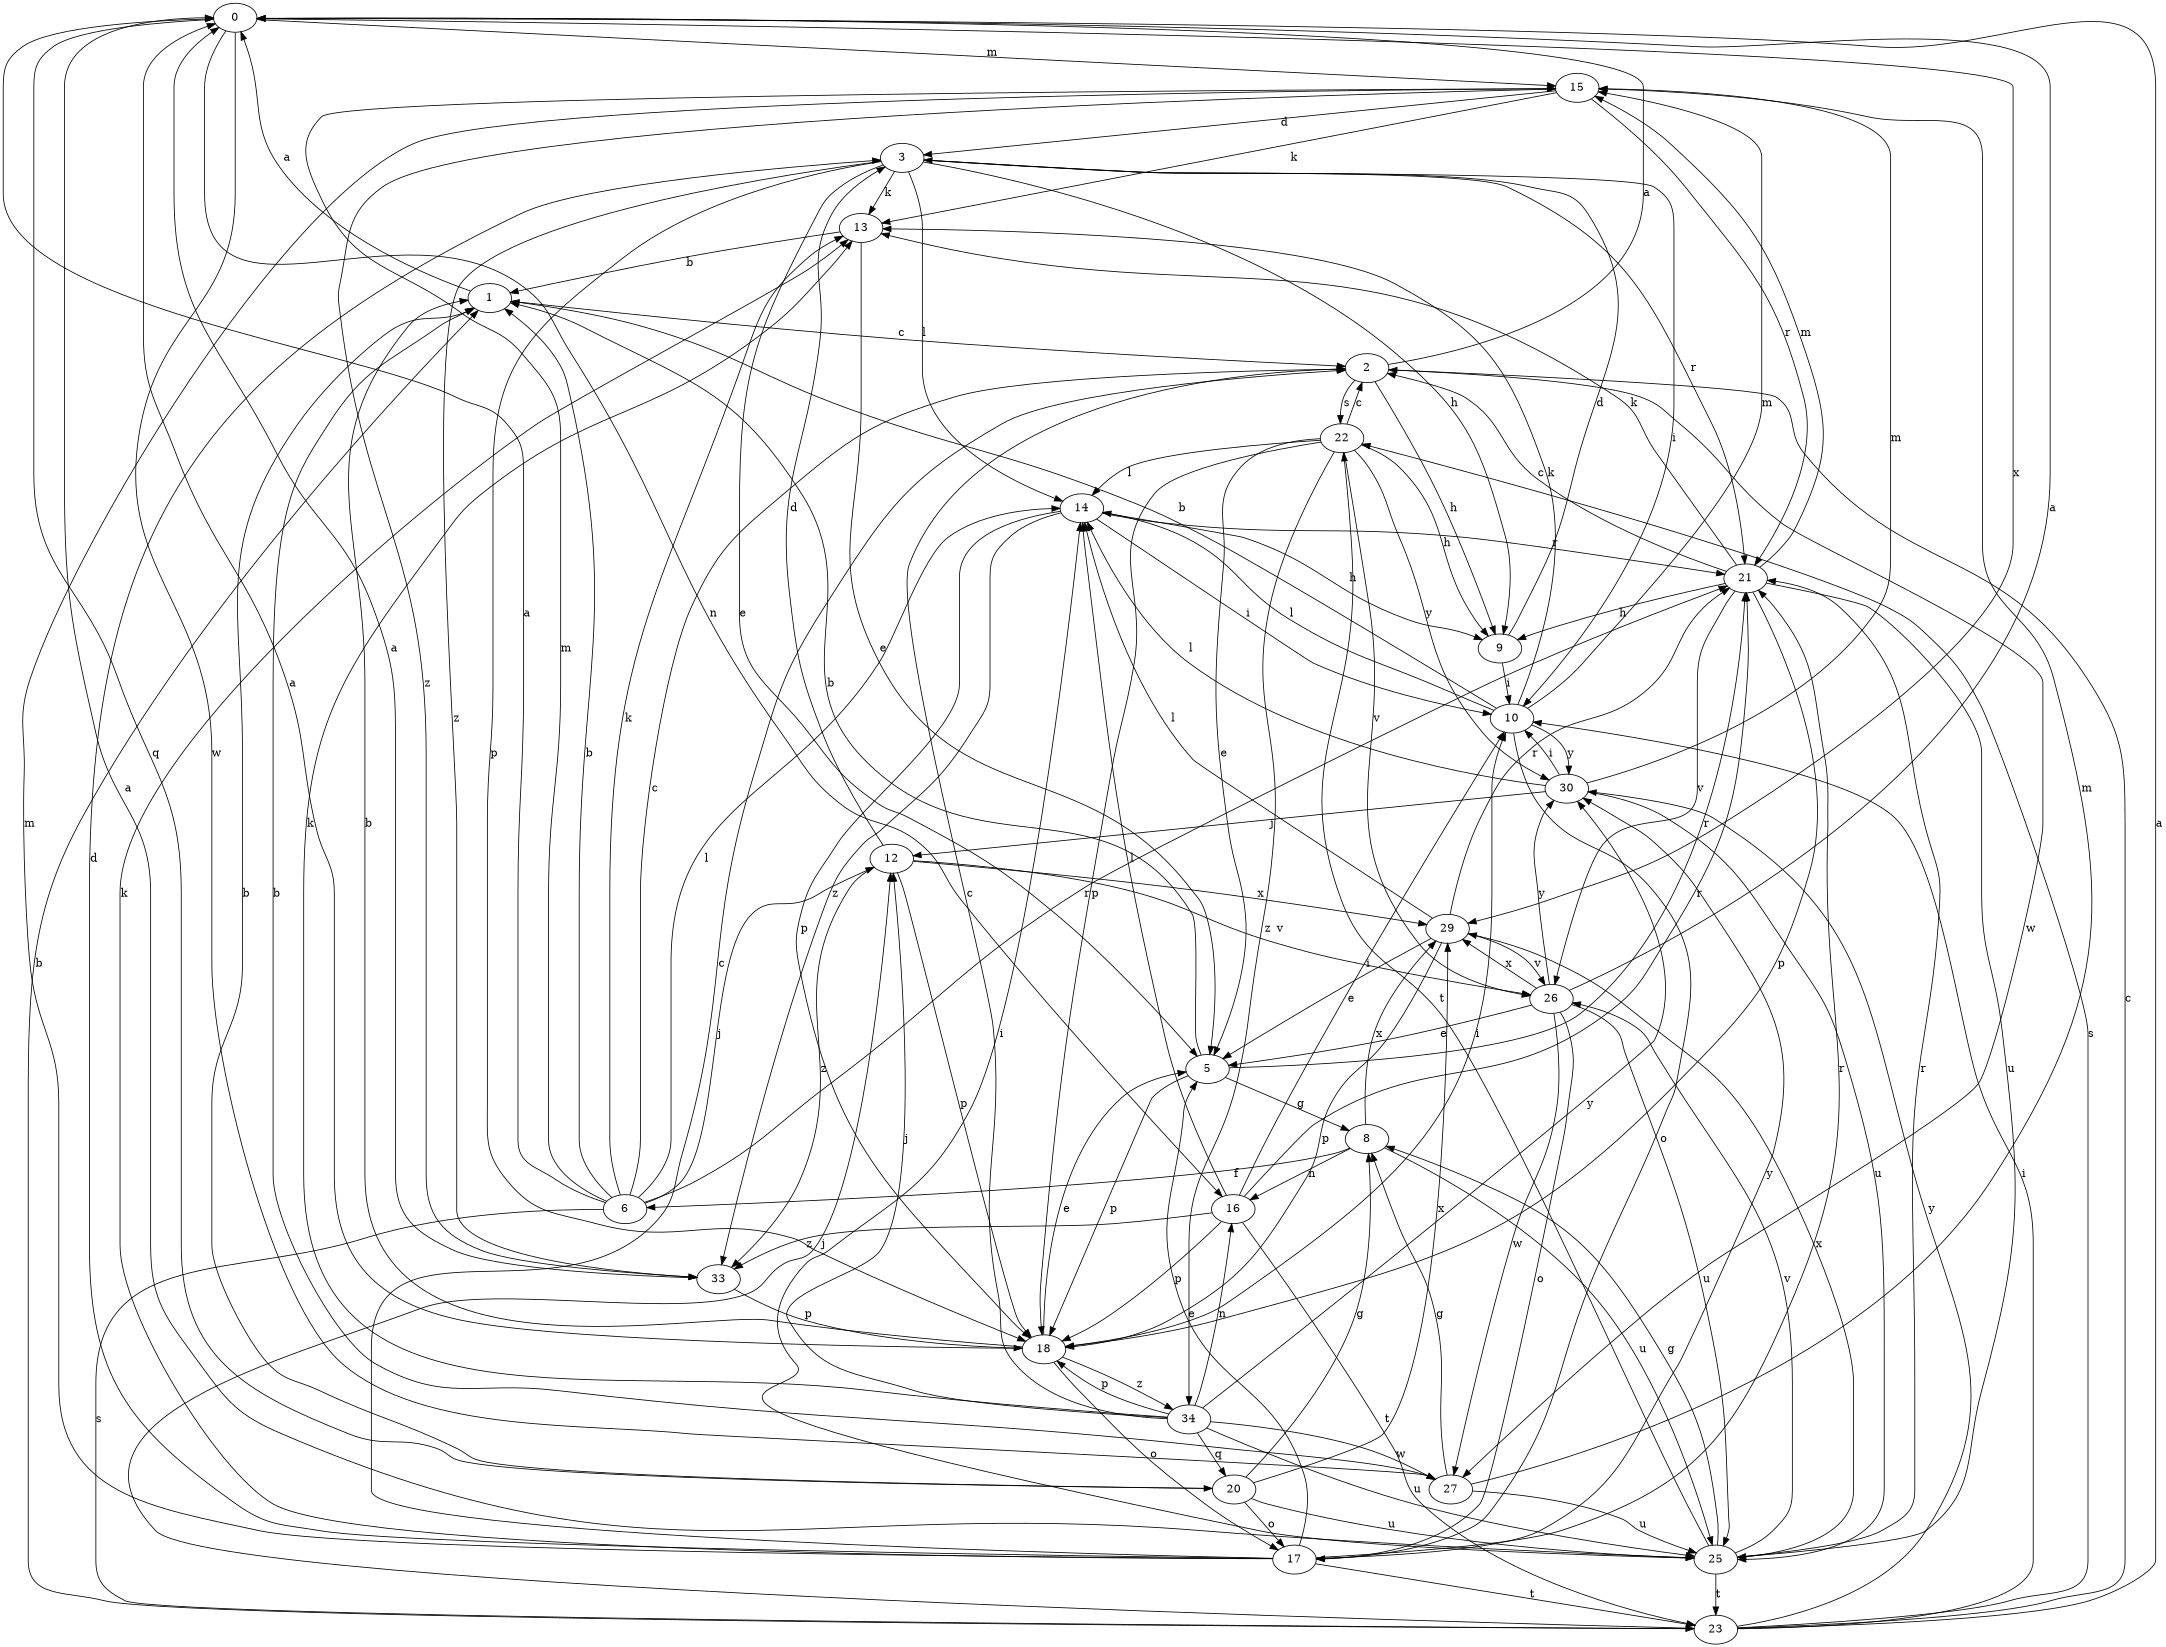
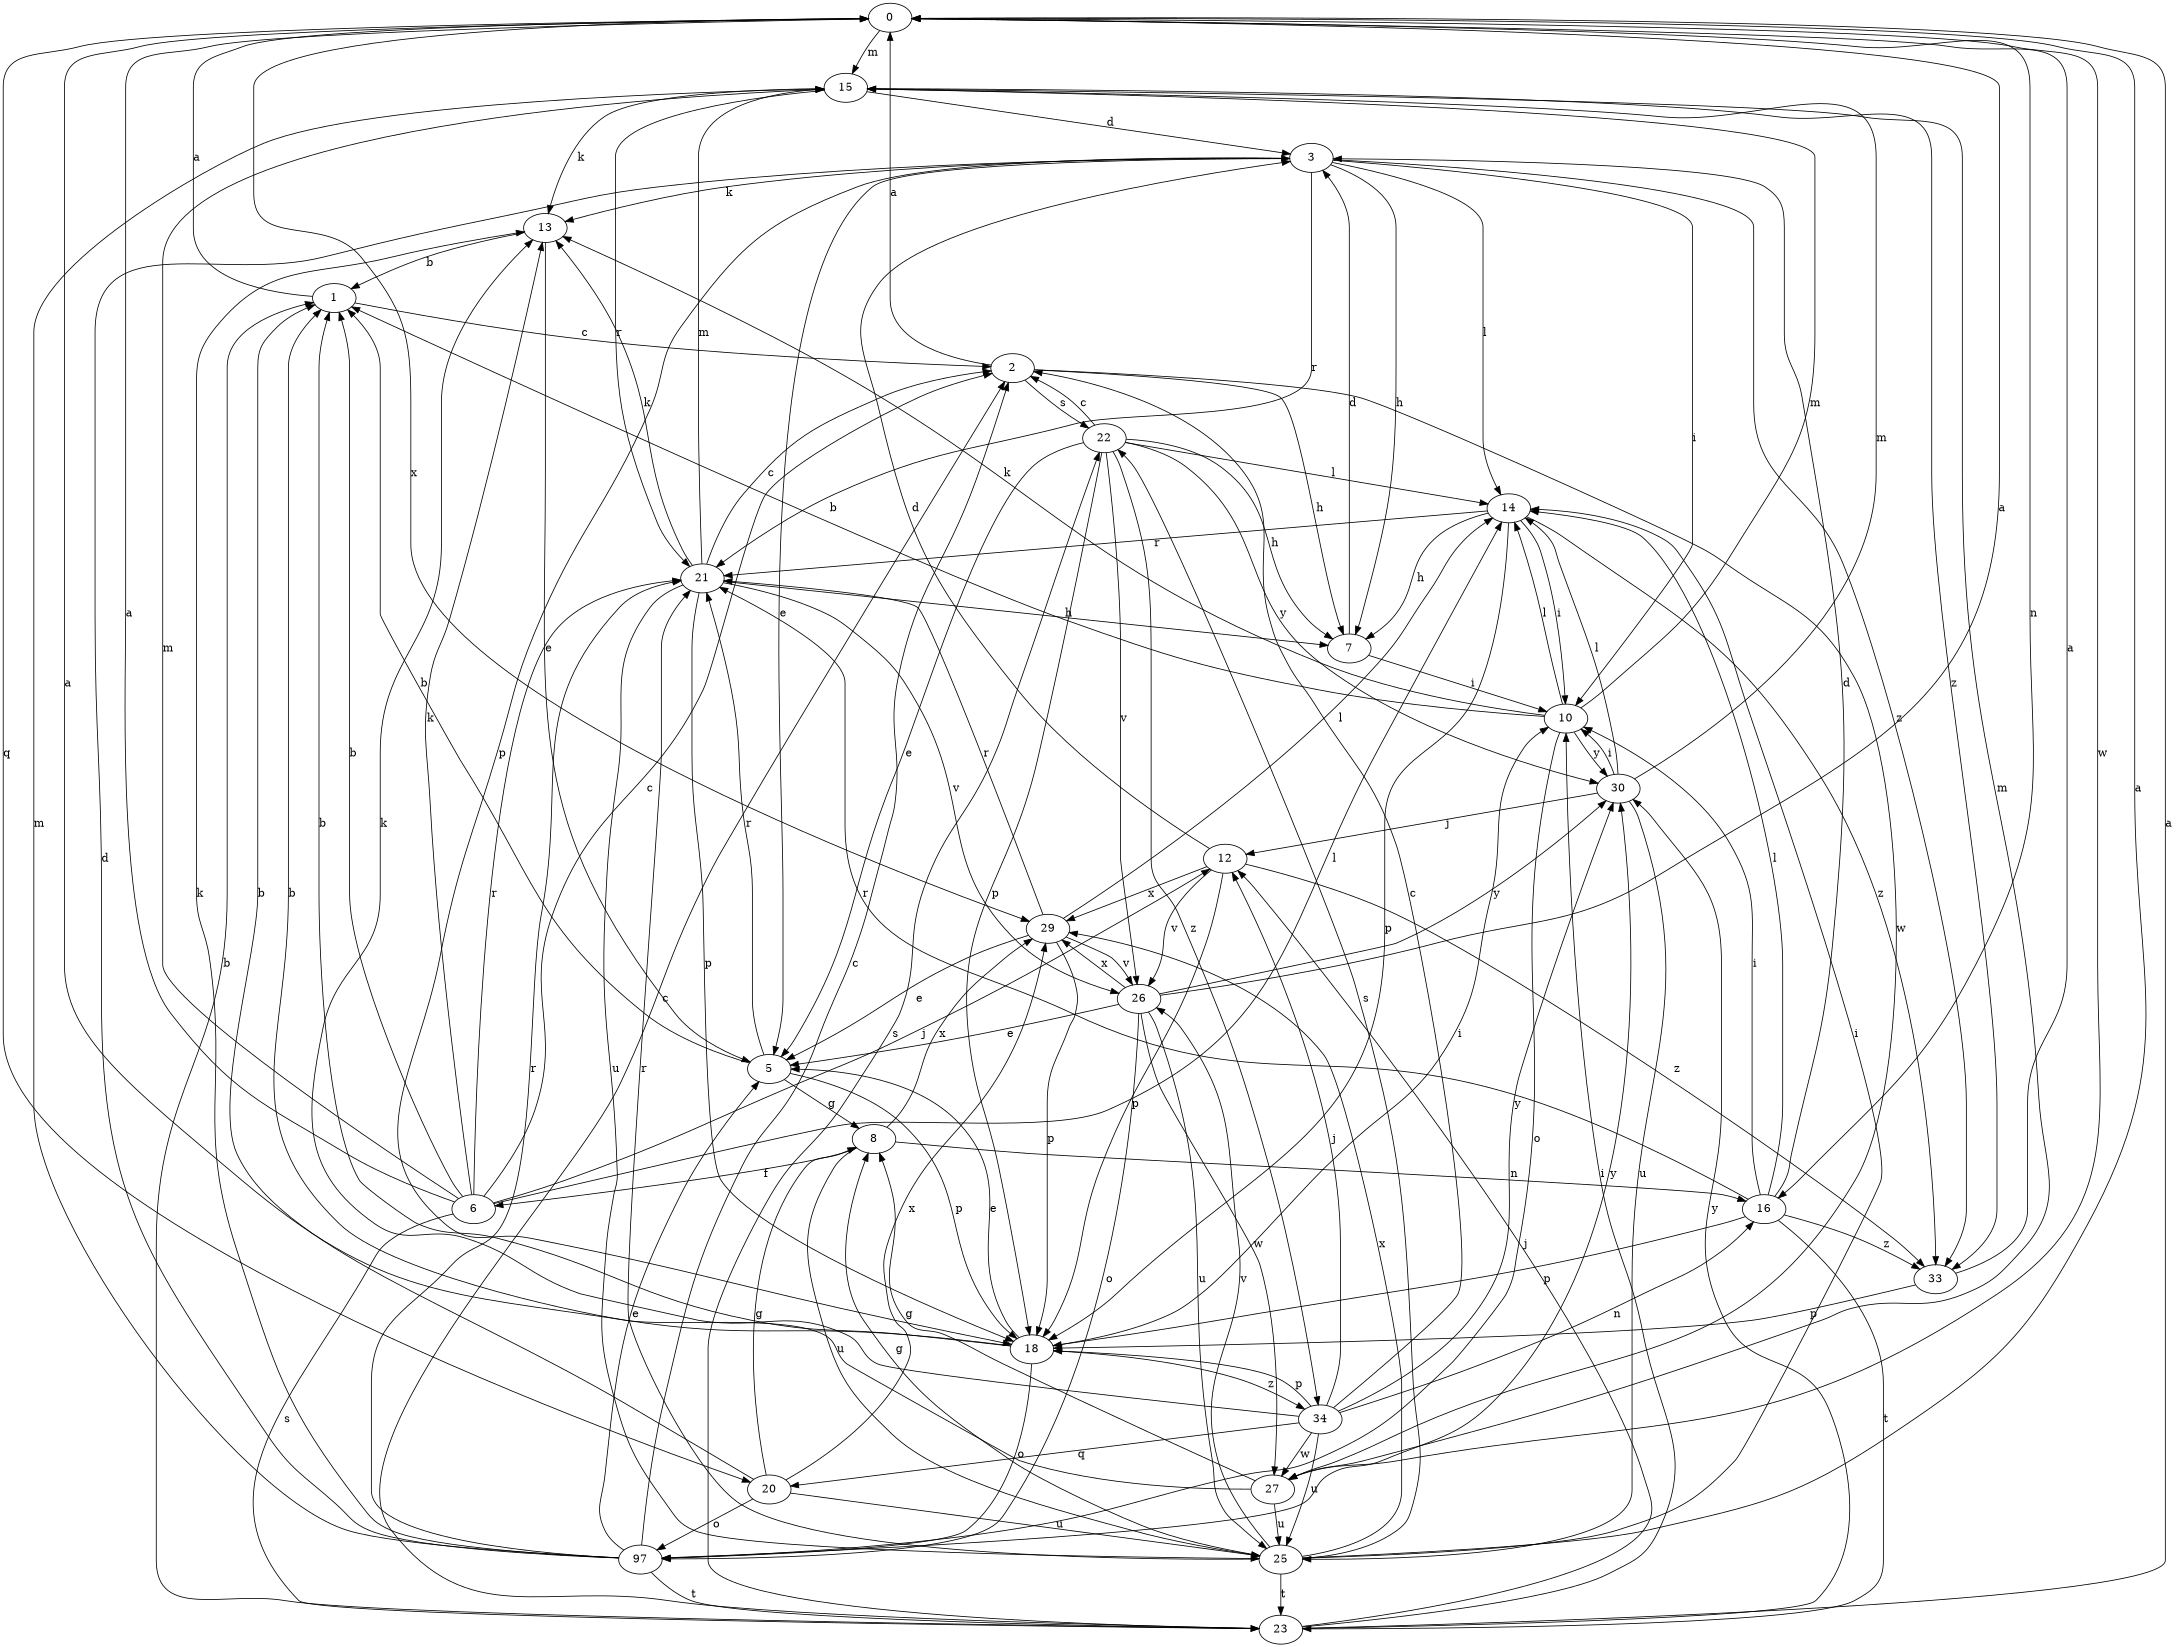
edge "16" -> "3": added, label "d"
node "9": label "9" -> "7"
edge "25" -> "22": label "t" -> "s"
node "17": label "17" -> "97"
